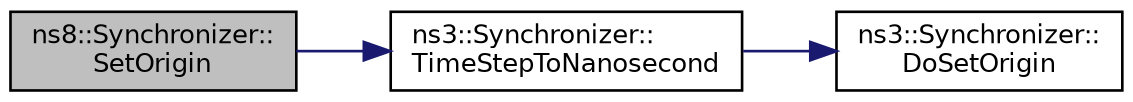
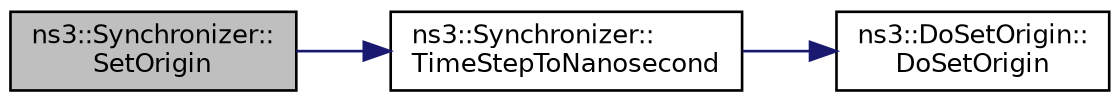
node "ns8::Synchronizer:: SetOrigin": label "ns8::Synchronizer:: SetOrigin" -> "ns3::Synchronizer:: SetOrigin"
node "ns3::Synchronizer:: DoSetOrigin": label "ns3::Synchronizer:: DoSetOrigin" -> "ns3::DoSetOrigin:: DoSetOrigin"
